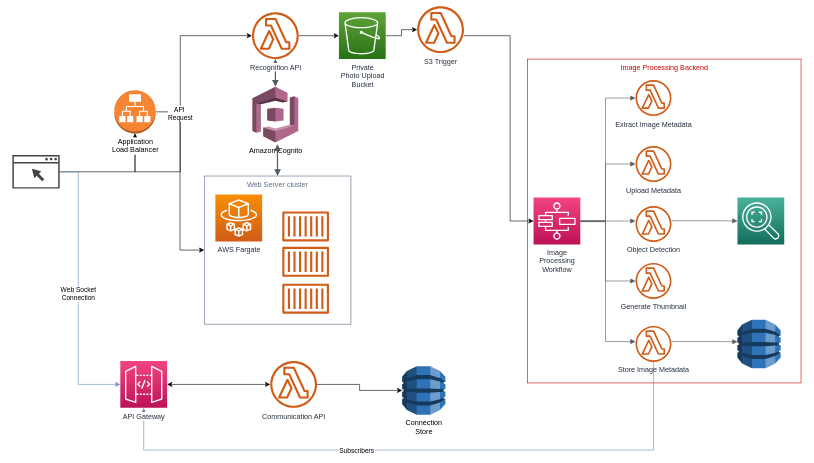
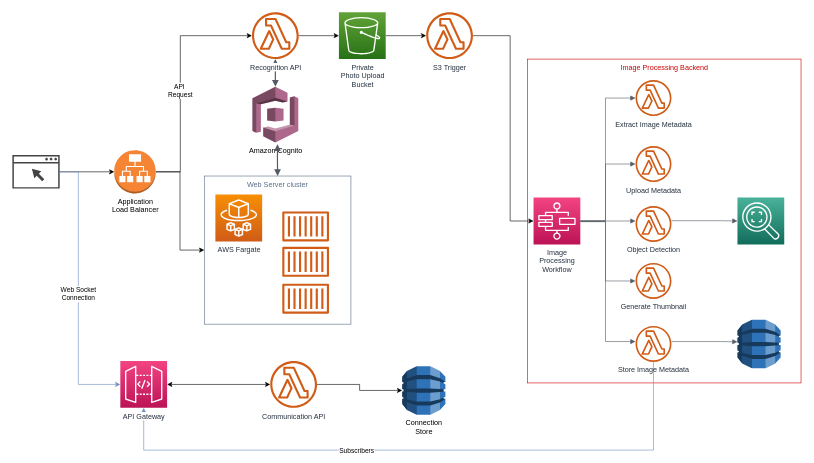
node "S3 Trigger": moved (441, 30) -> (450, 36)
node "Application Load Balancer": moved (135, 112) -> (135, 172)
